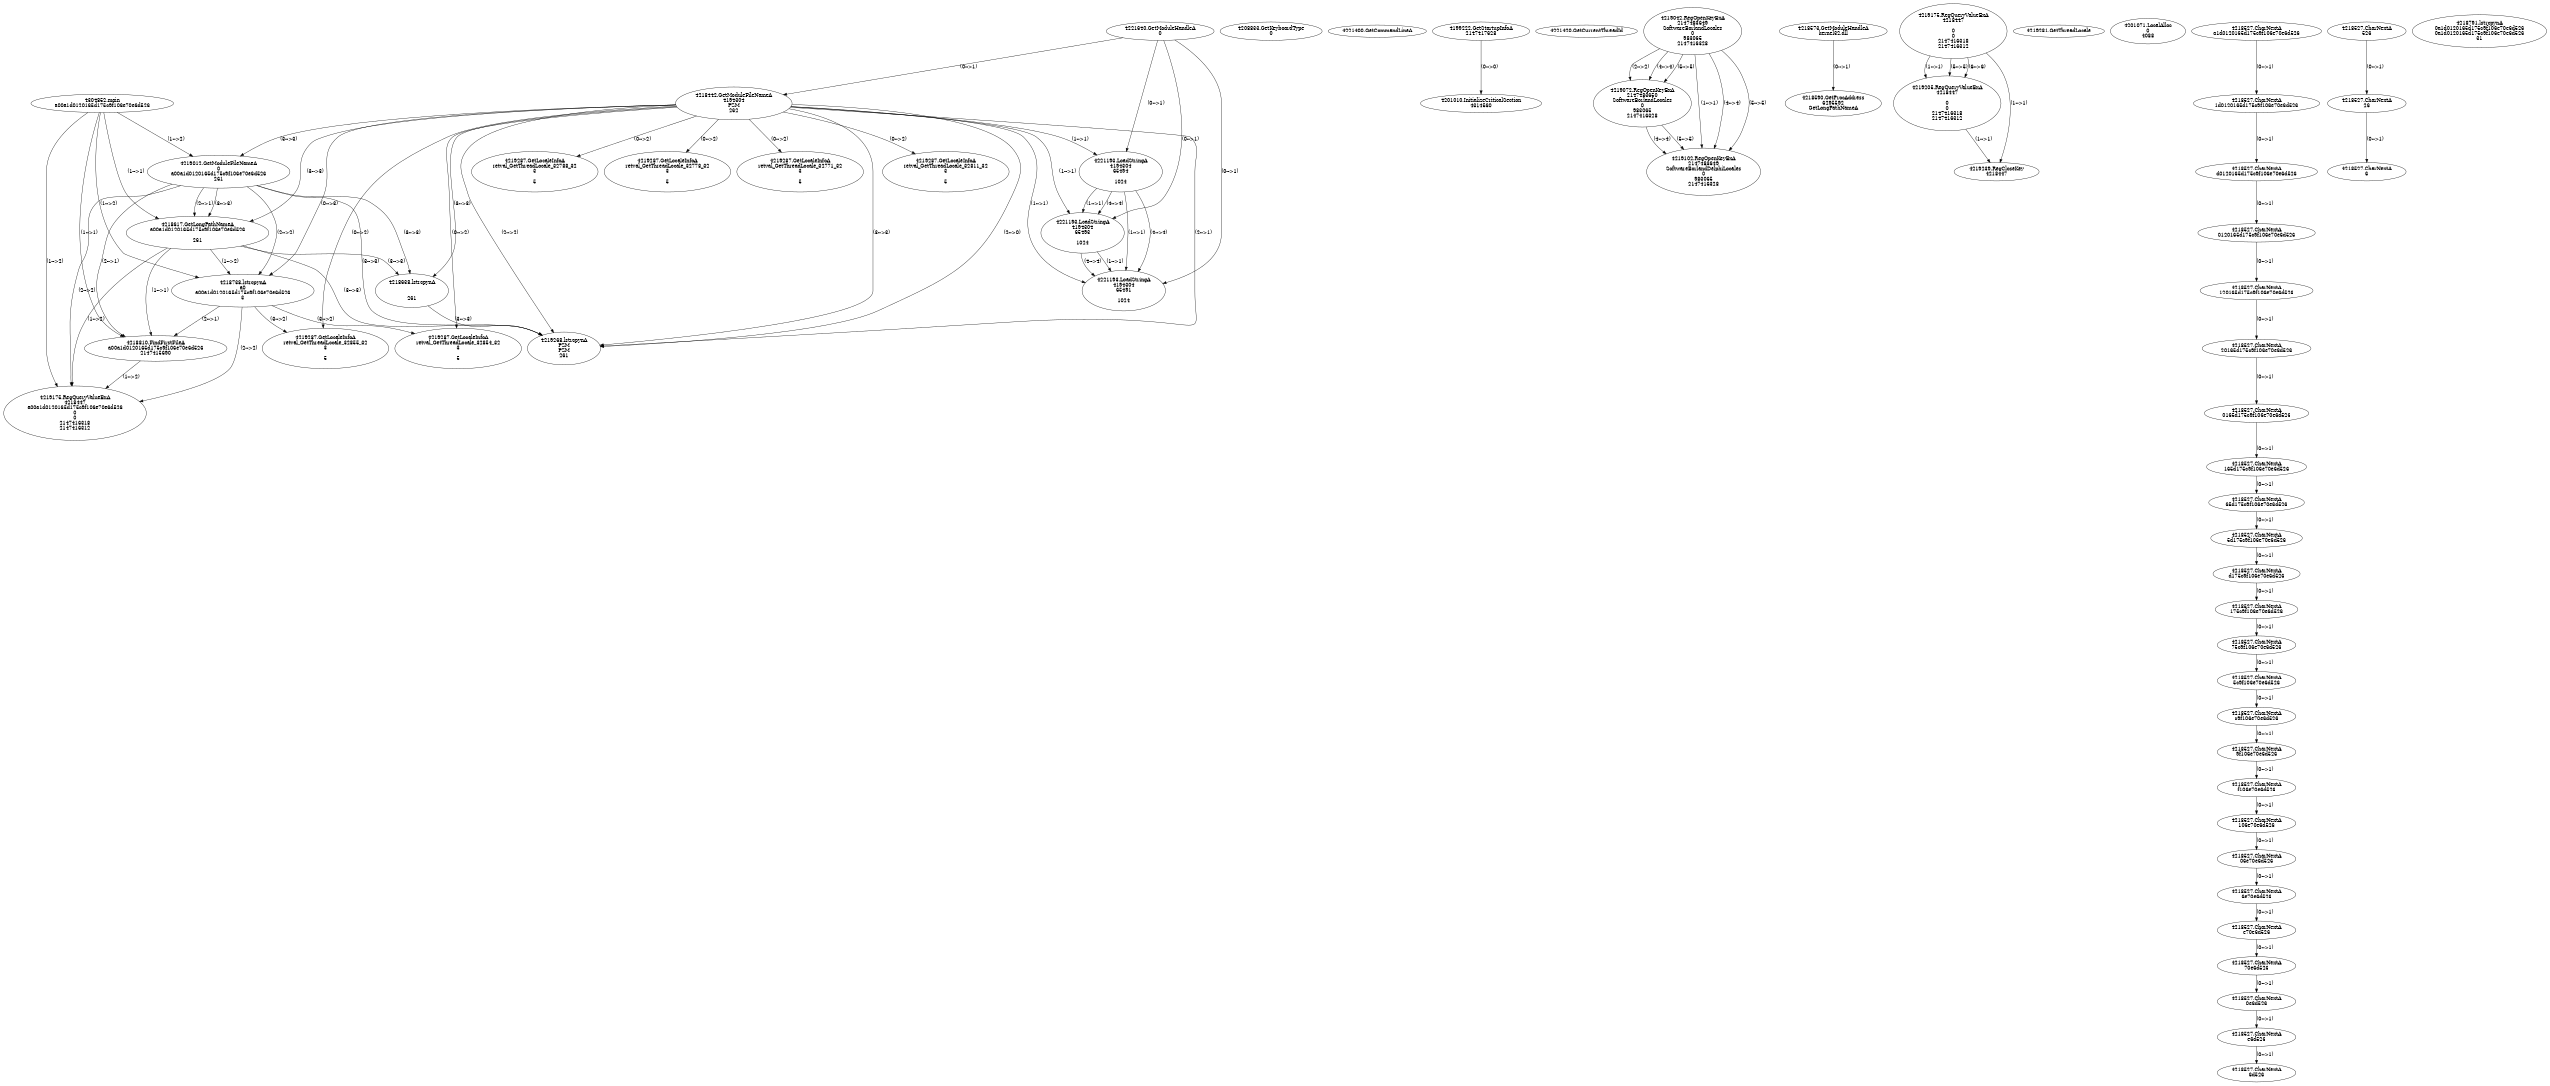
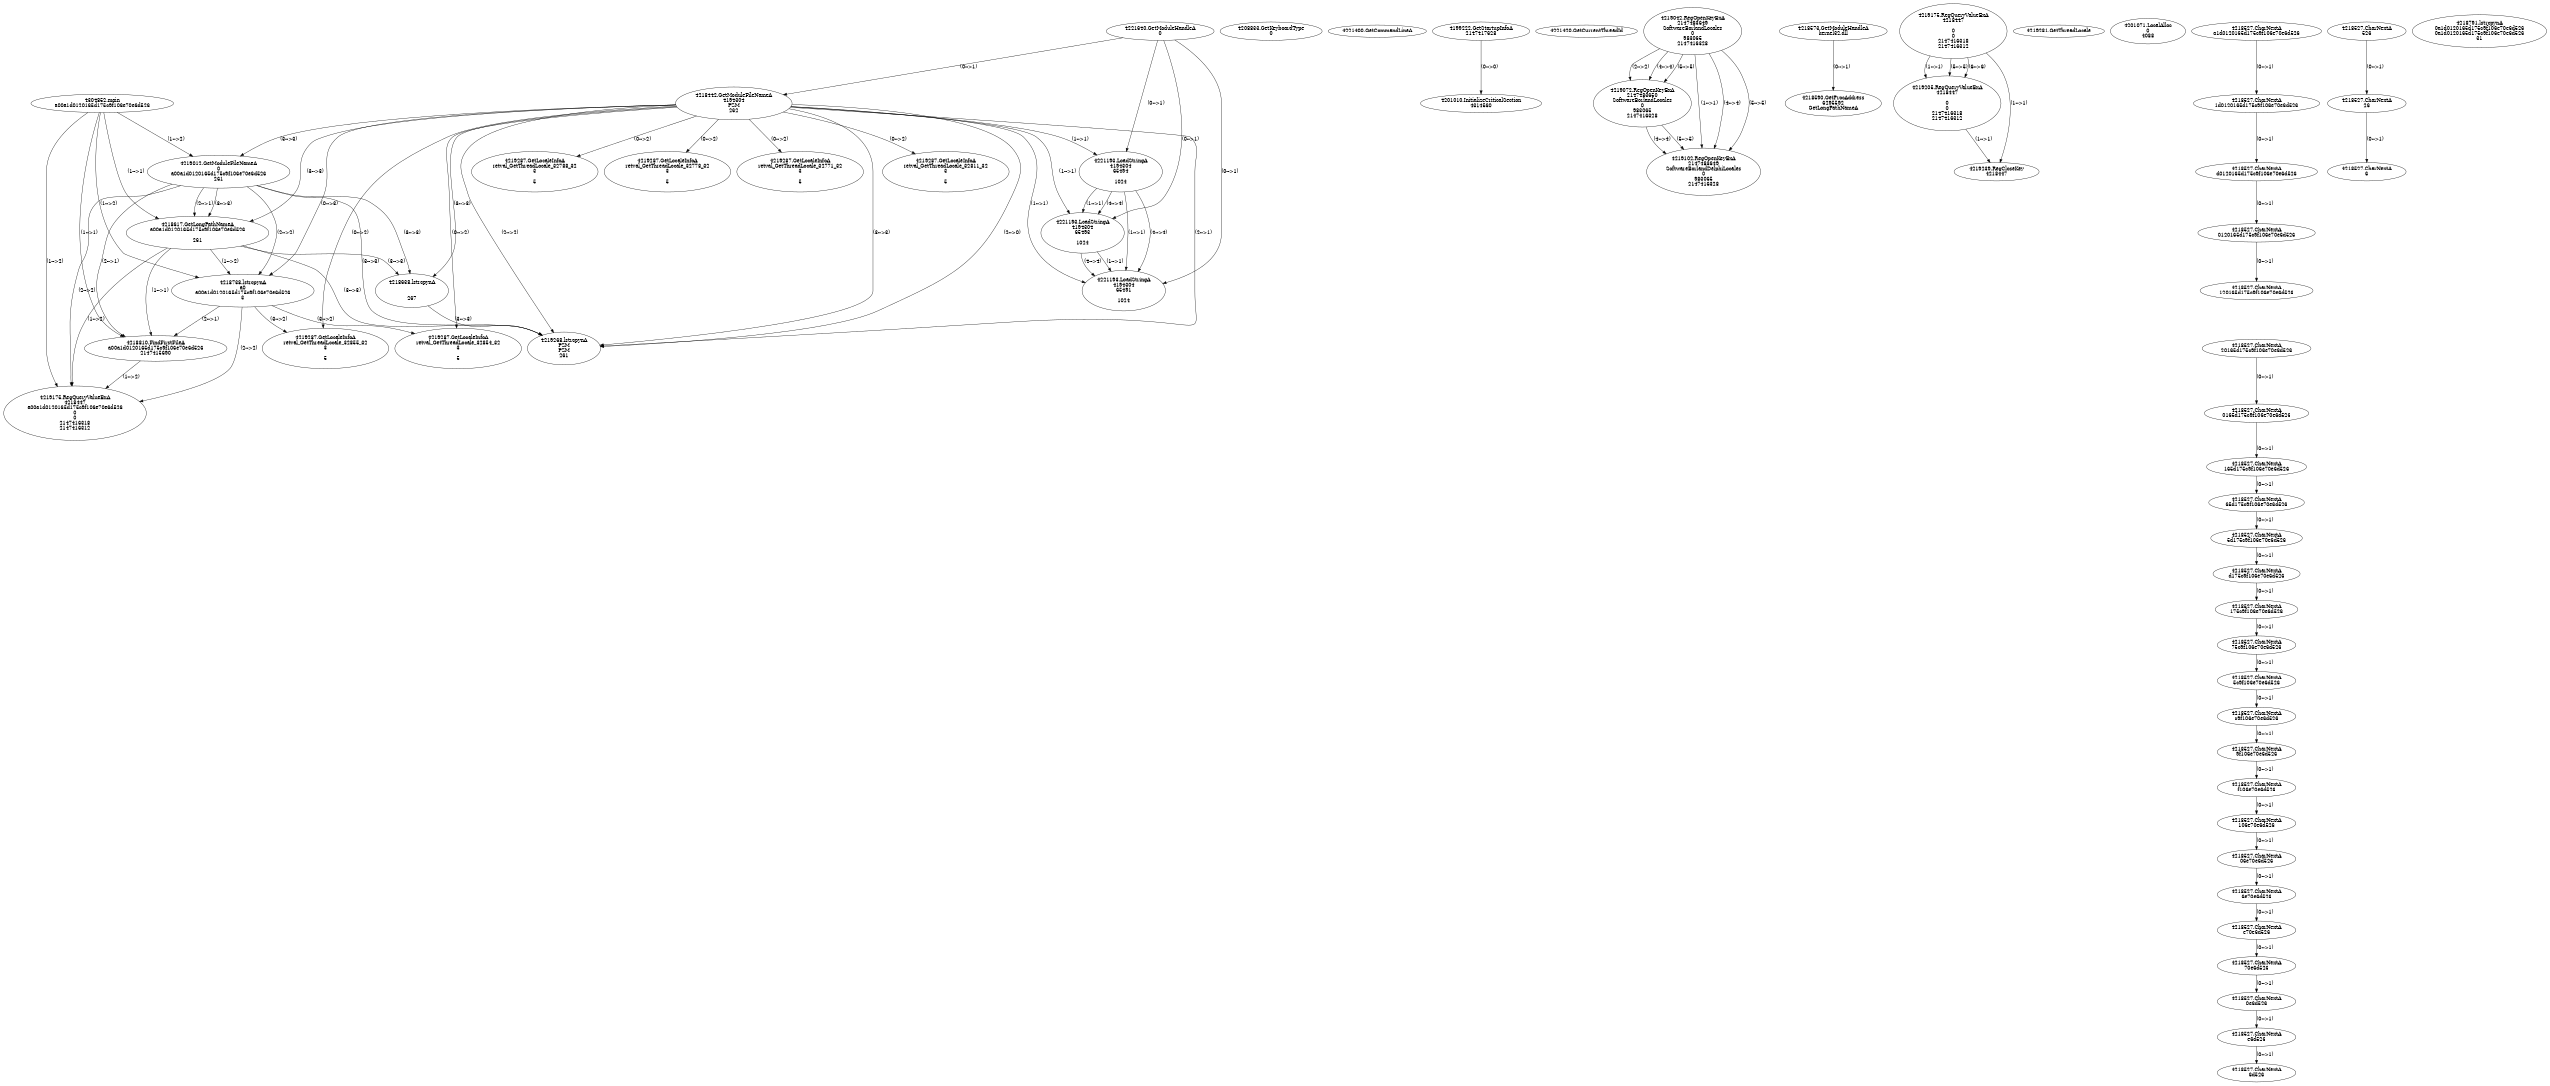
node "4218638.lstrcpynA 261": label "4218638.lstrcpynA 261" -> "4218638.lstrcpynA 267"
edge "4218527.CharNextA 120165d175c9f106e70e6d526" -> "4218527.CharNextA 20165d175c9f106e70e6d526": removed, label "(0-->1)"
